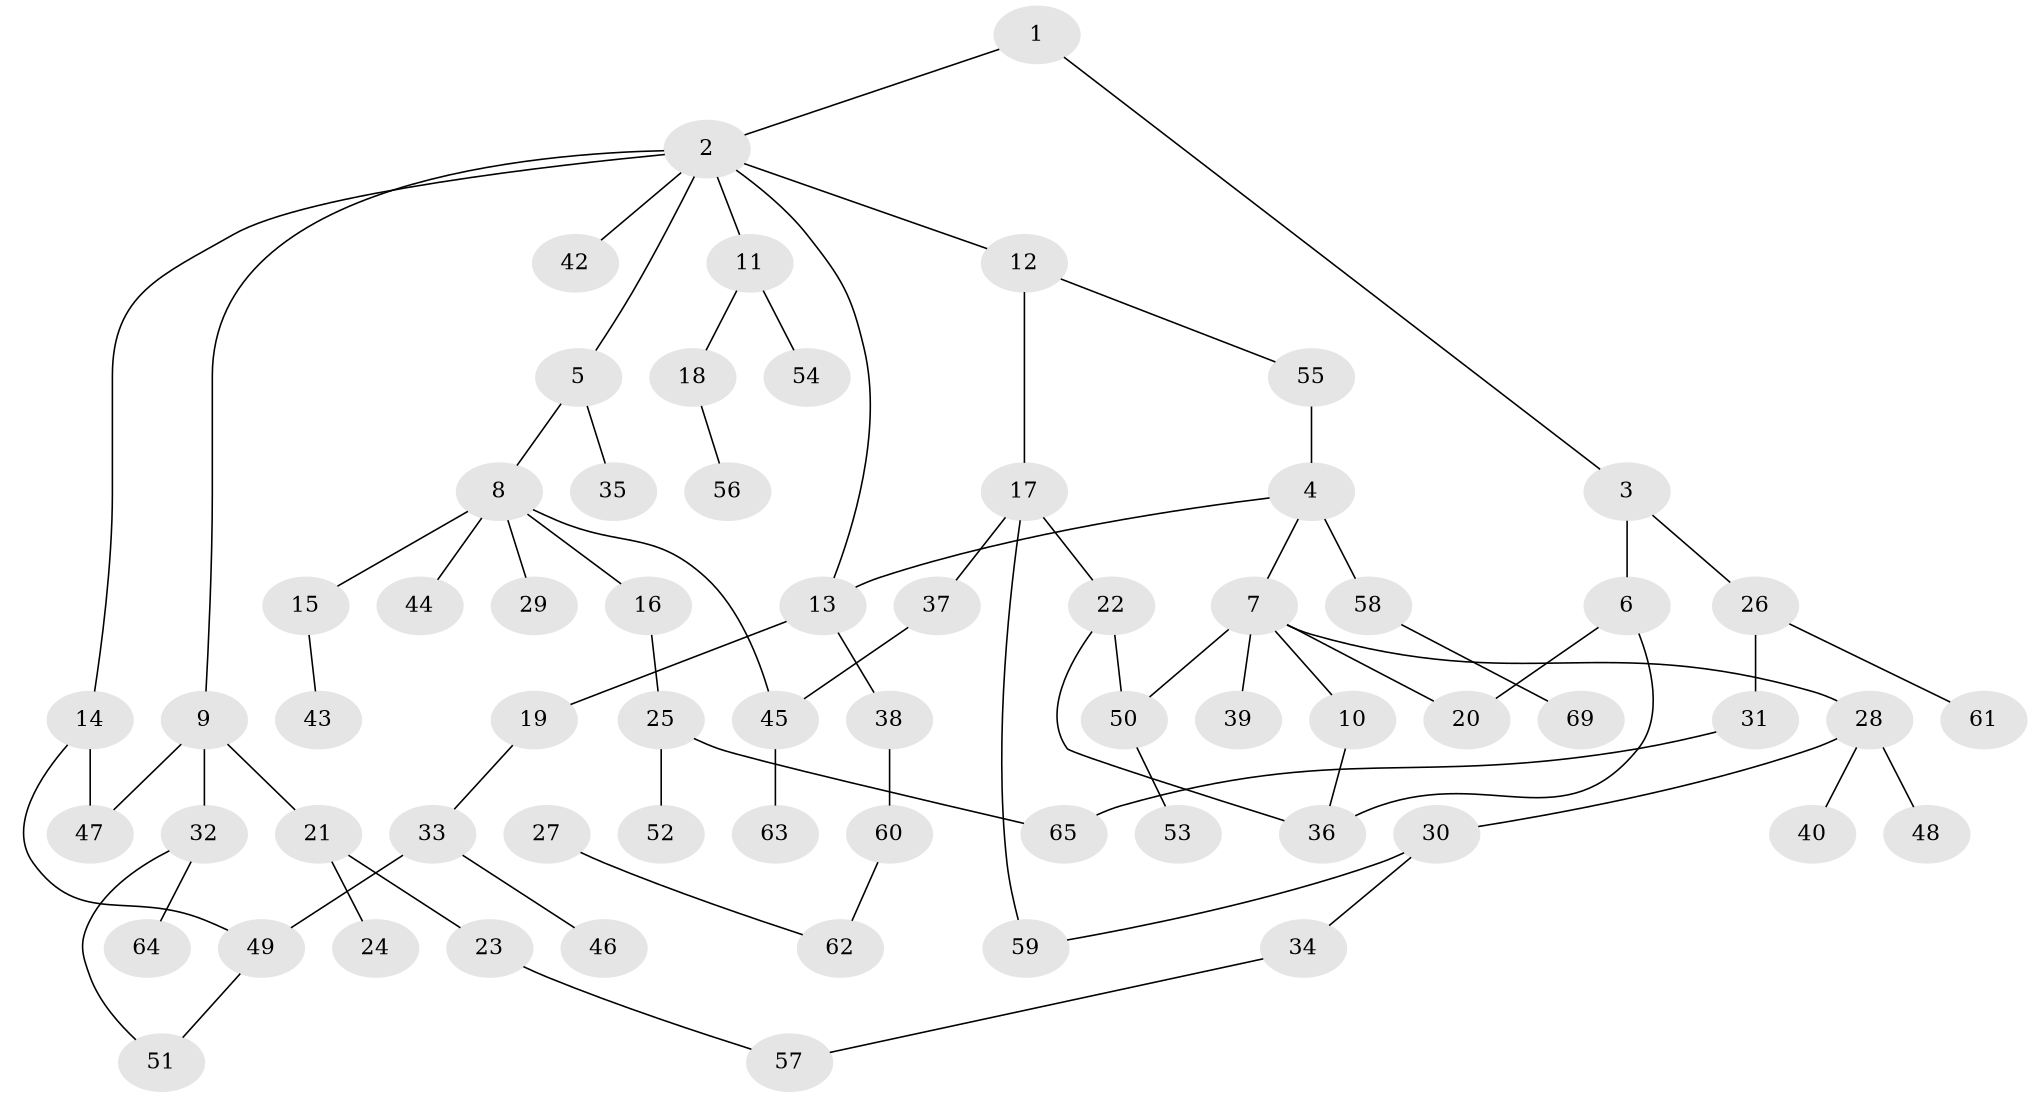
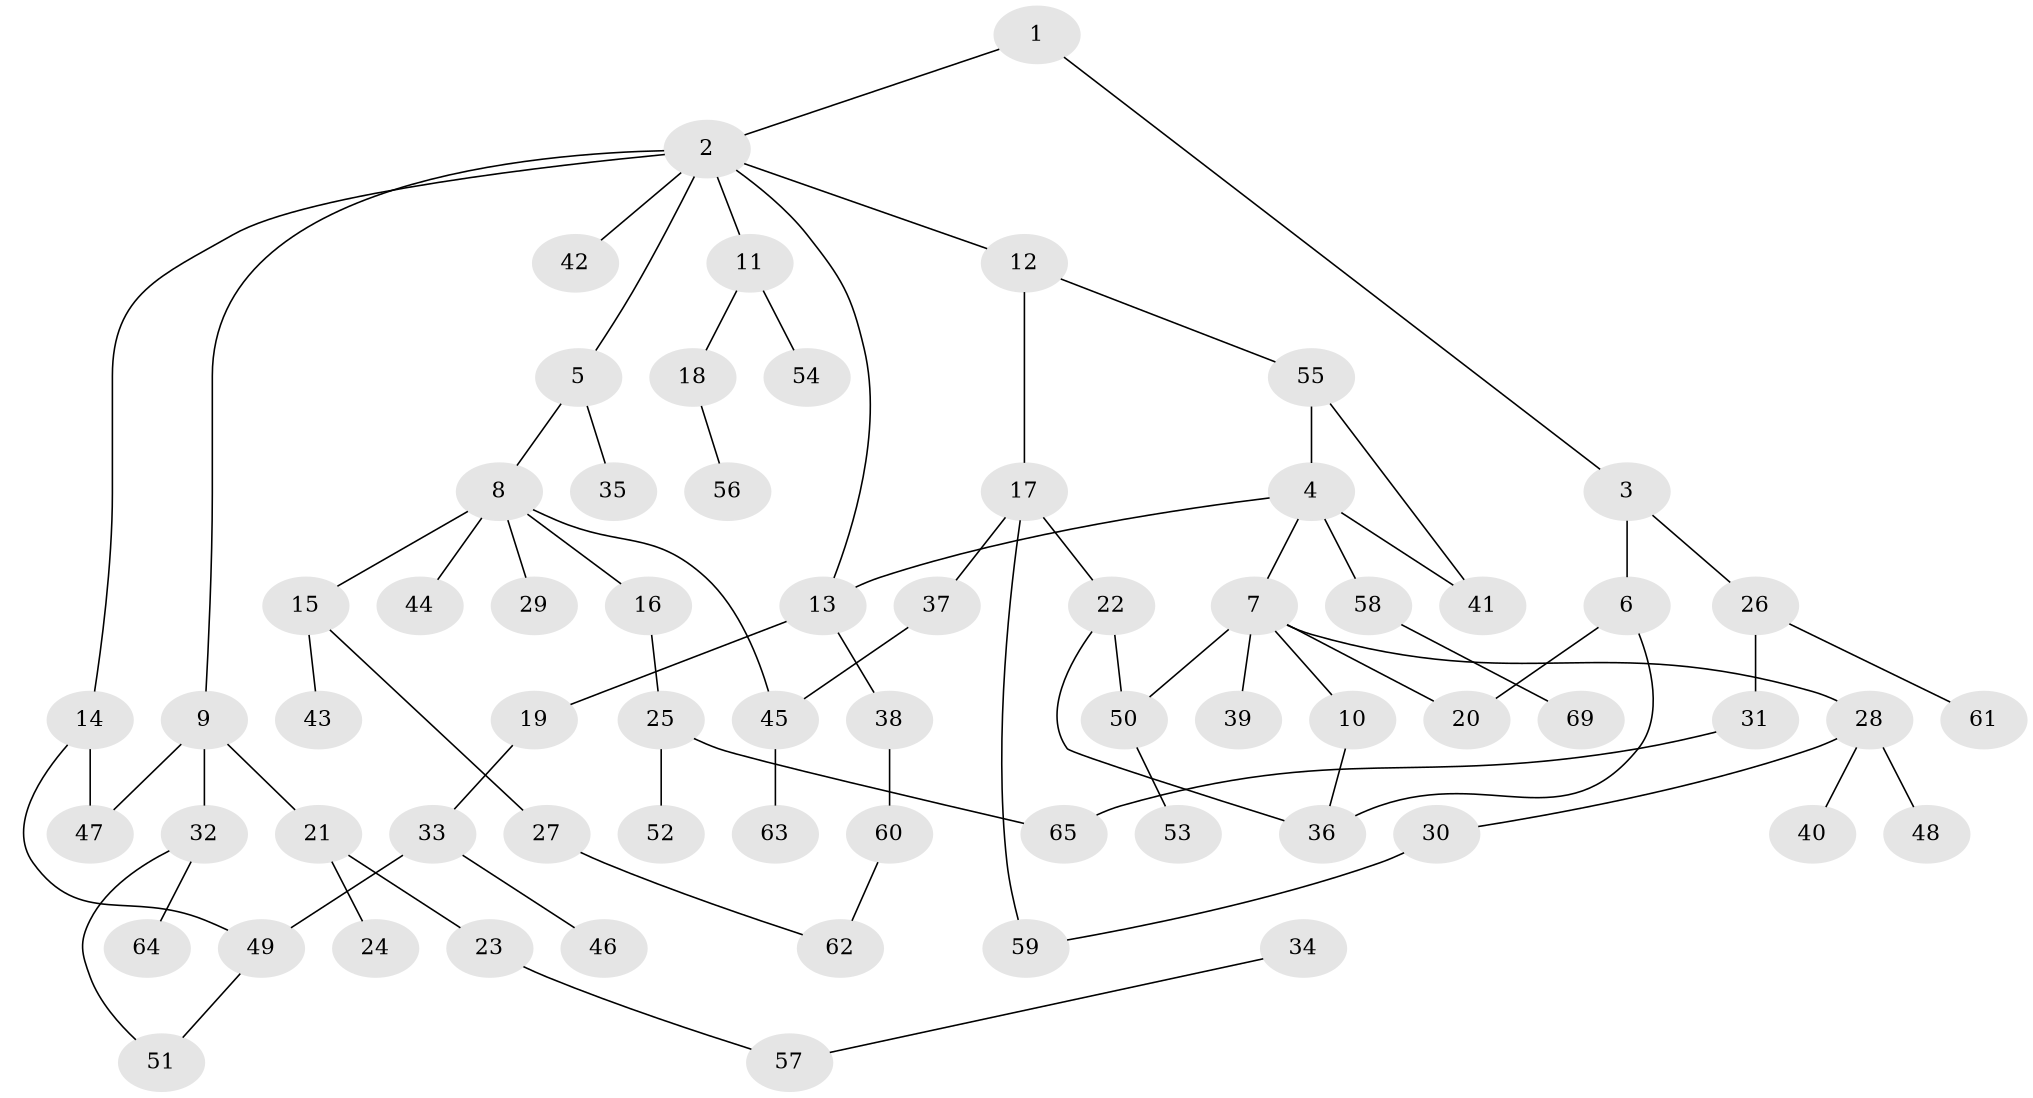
node "41": added
edge "15" -- "27": added
edge "30" -- "34": removed
